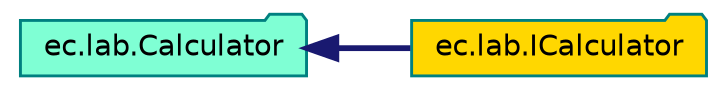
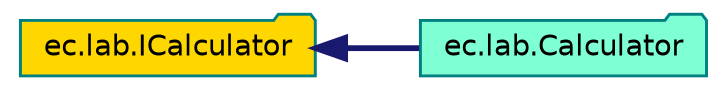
edge "ec.lab.ICalculator" -> "ec.lab.Calculator": reversed
